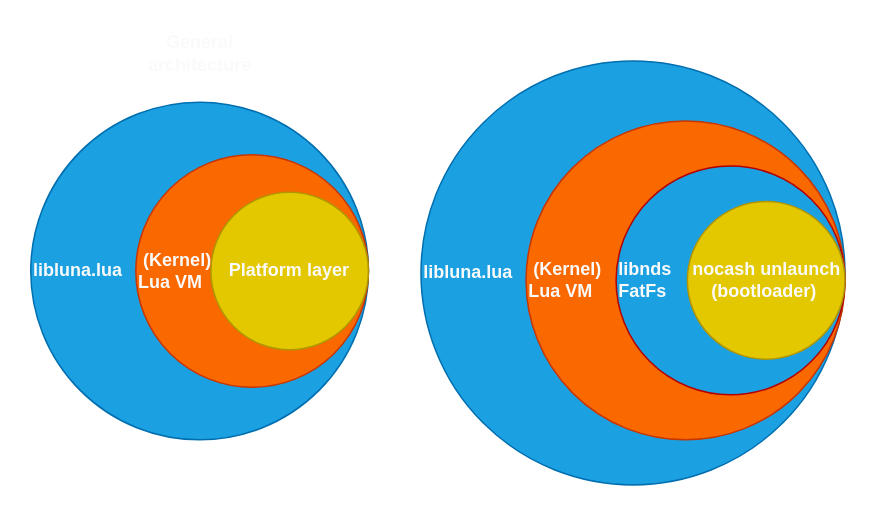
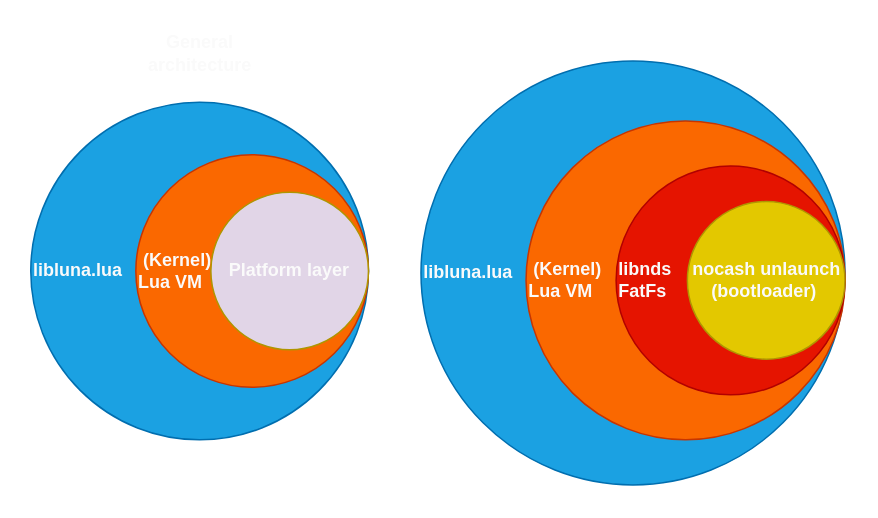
node "Platform layer": fillcolor #e3c800 -> #e1d5e7
node "libnds FatFs": fillcolor #1ba1e2 -> #e51400
